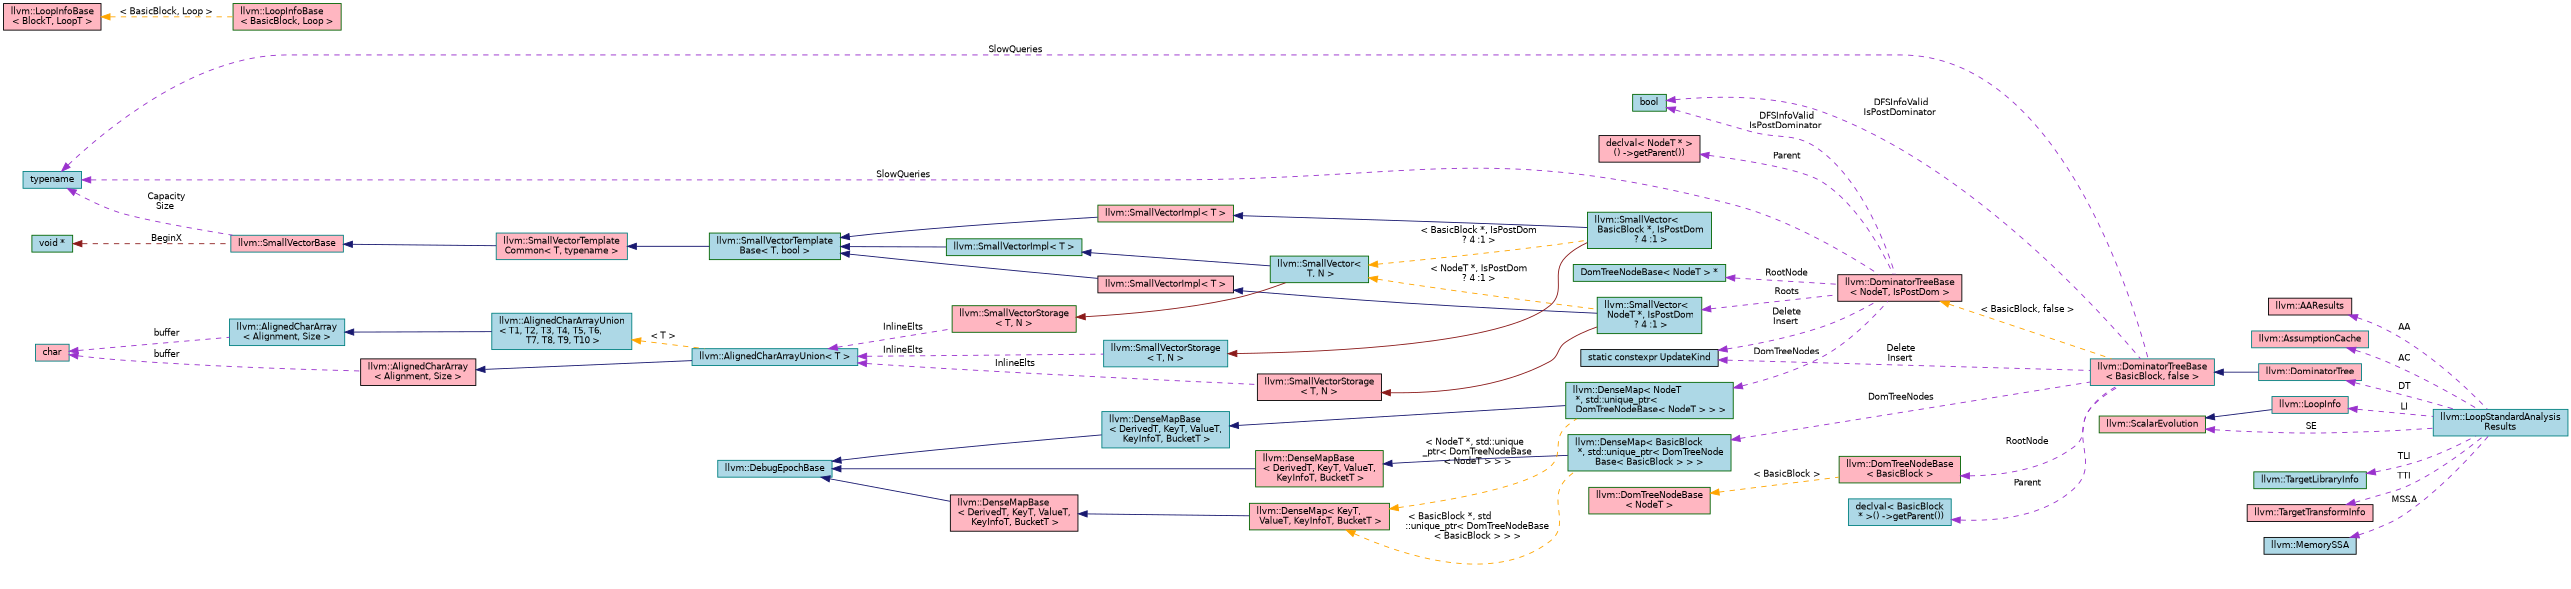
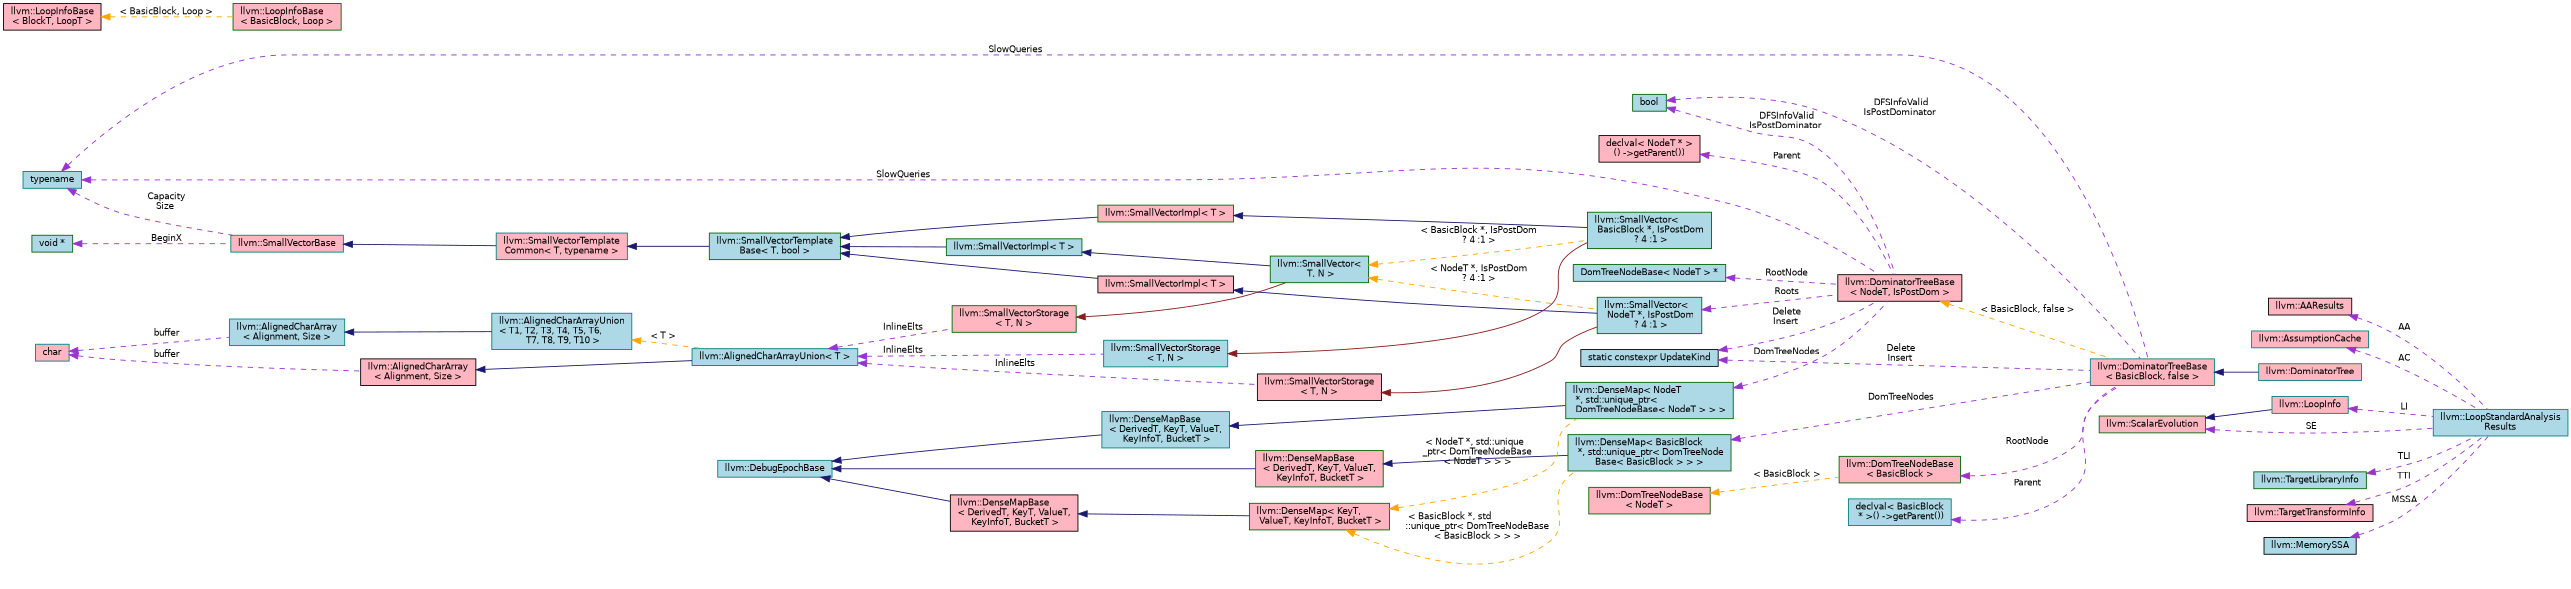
edge "llvm::SmallVectorBase" -> "void *": color firebrick4 -> darkorchid3
edge "llvm::LoopStandardAnalysis Results" -> "llvm::DominatorTree": removed, label "DT"
